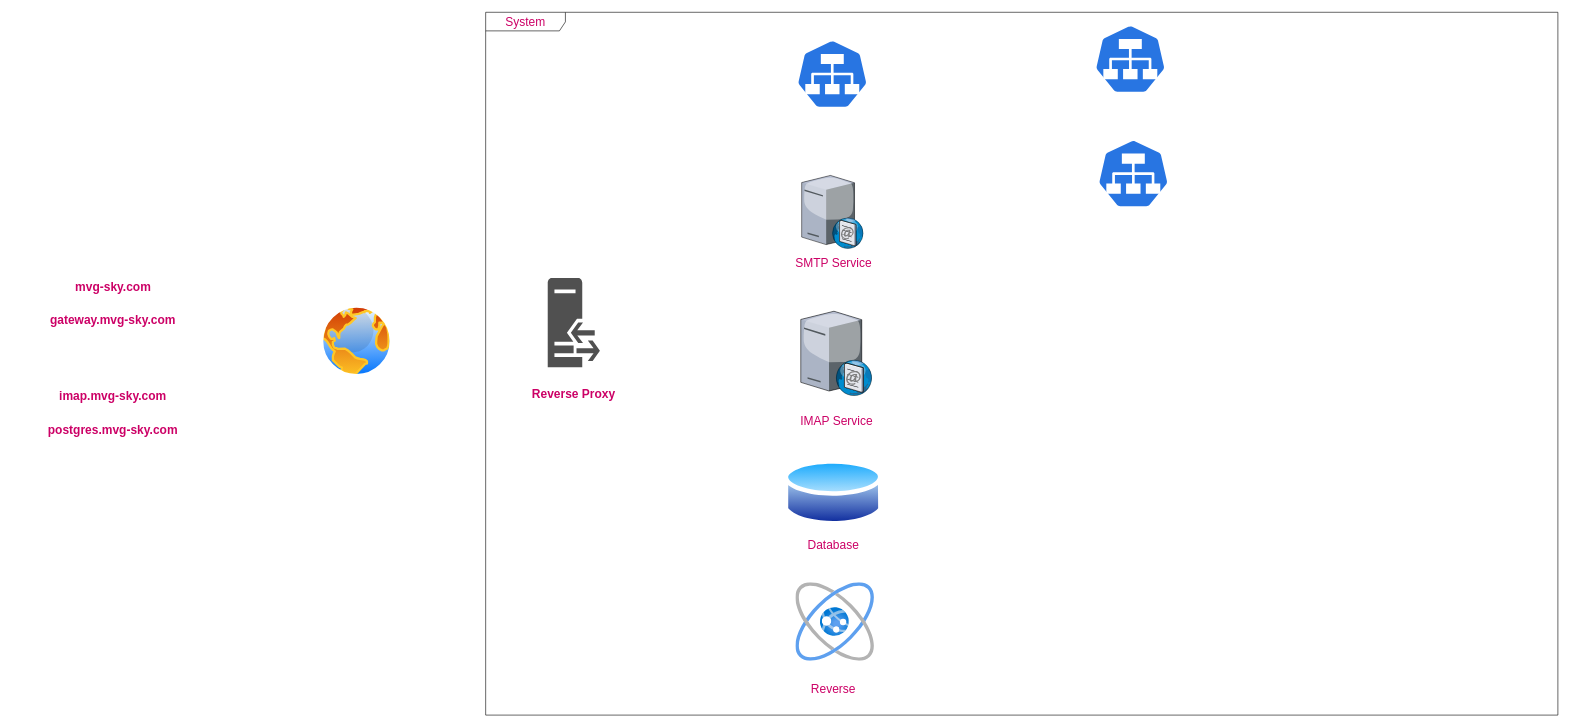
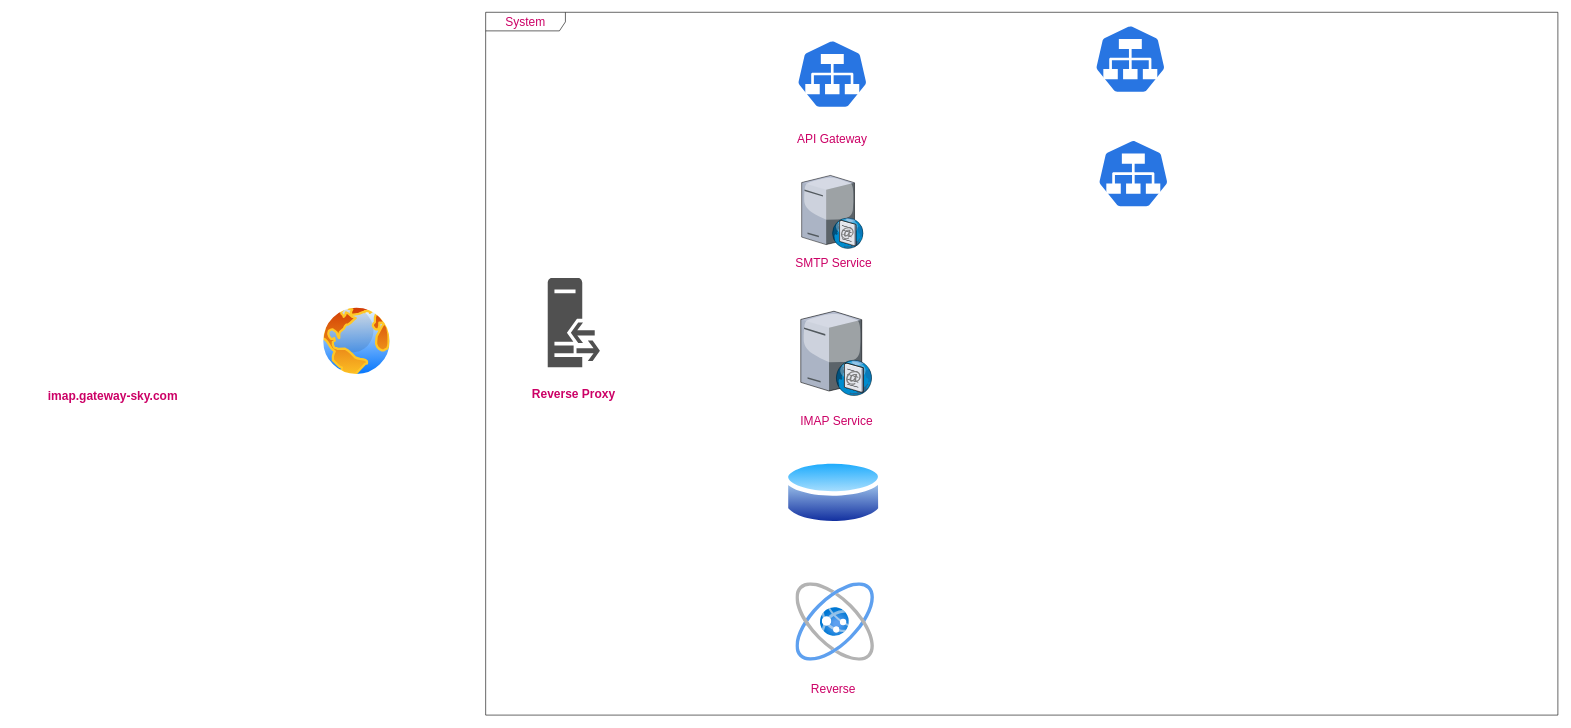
node "API Gateway": added
node "mvg-sky.com": removed
node "gateway.mvg-sky.com": removed
node "imap.mvg-sky.com": label "imap.mvg-sky.com" -> "imap.gateway-sky.com"
node "postgres.mvg-sky.com": removed
node "Database": removed
